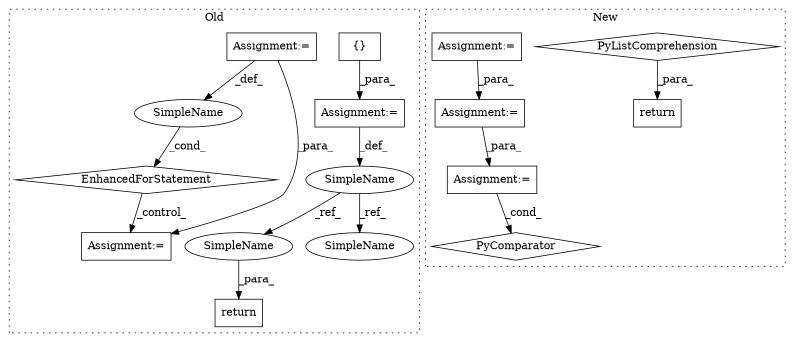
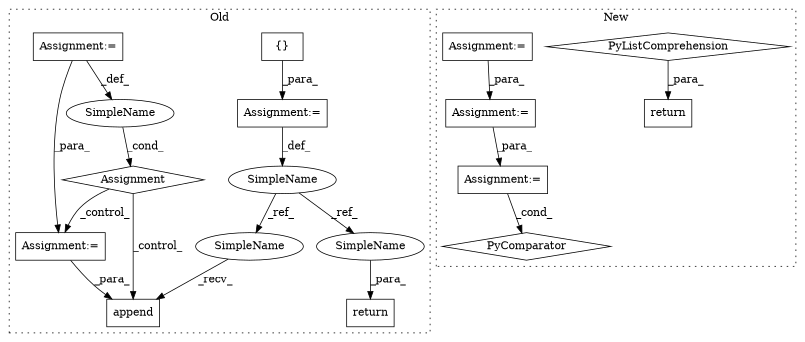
node "EnhancedForStatement": label "EnhancedForStatement" -> "Assignment"
node "append": added
